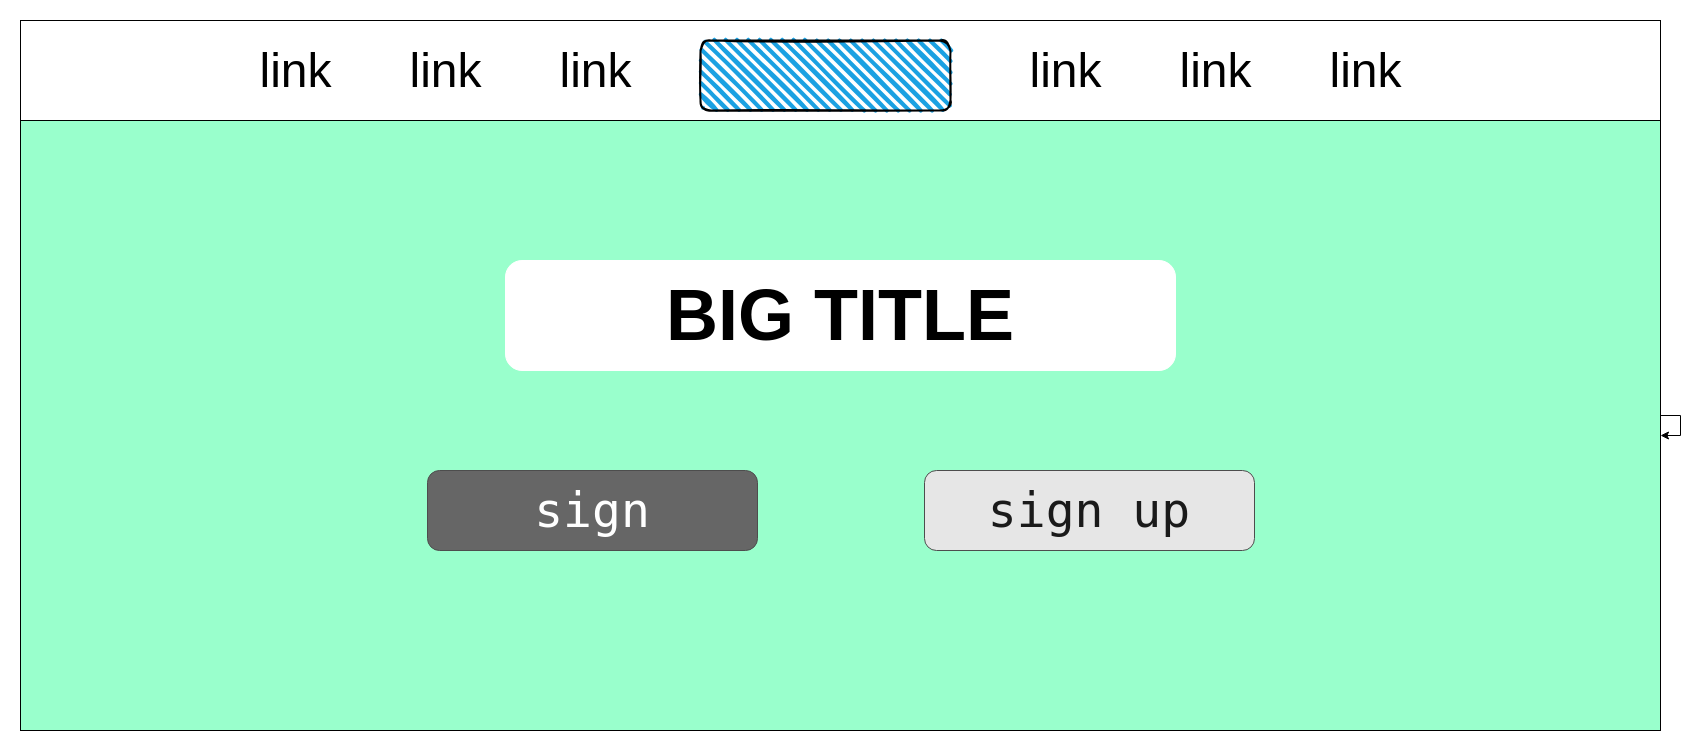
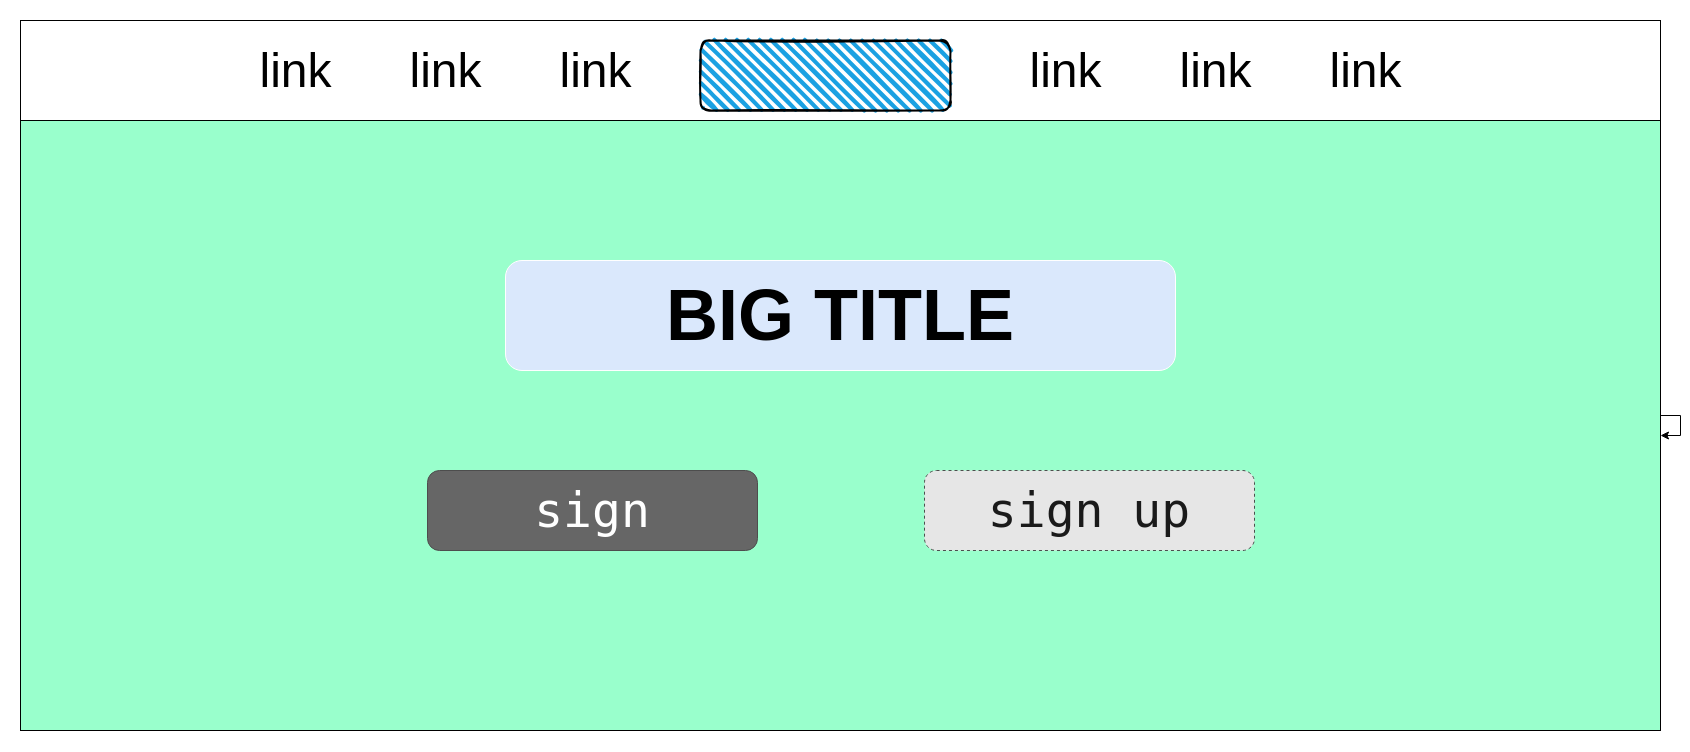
node "BIG TITLE": fillcolor #ffffff -> #dae8fc
node "sign up": style solid -> dashed
